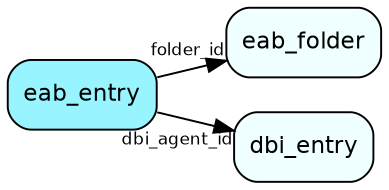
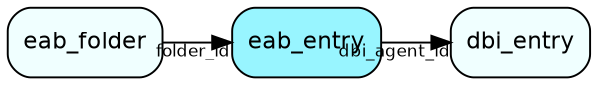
edge "eab_entry" -> "eab_folder": reversed
